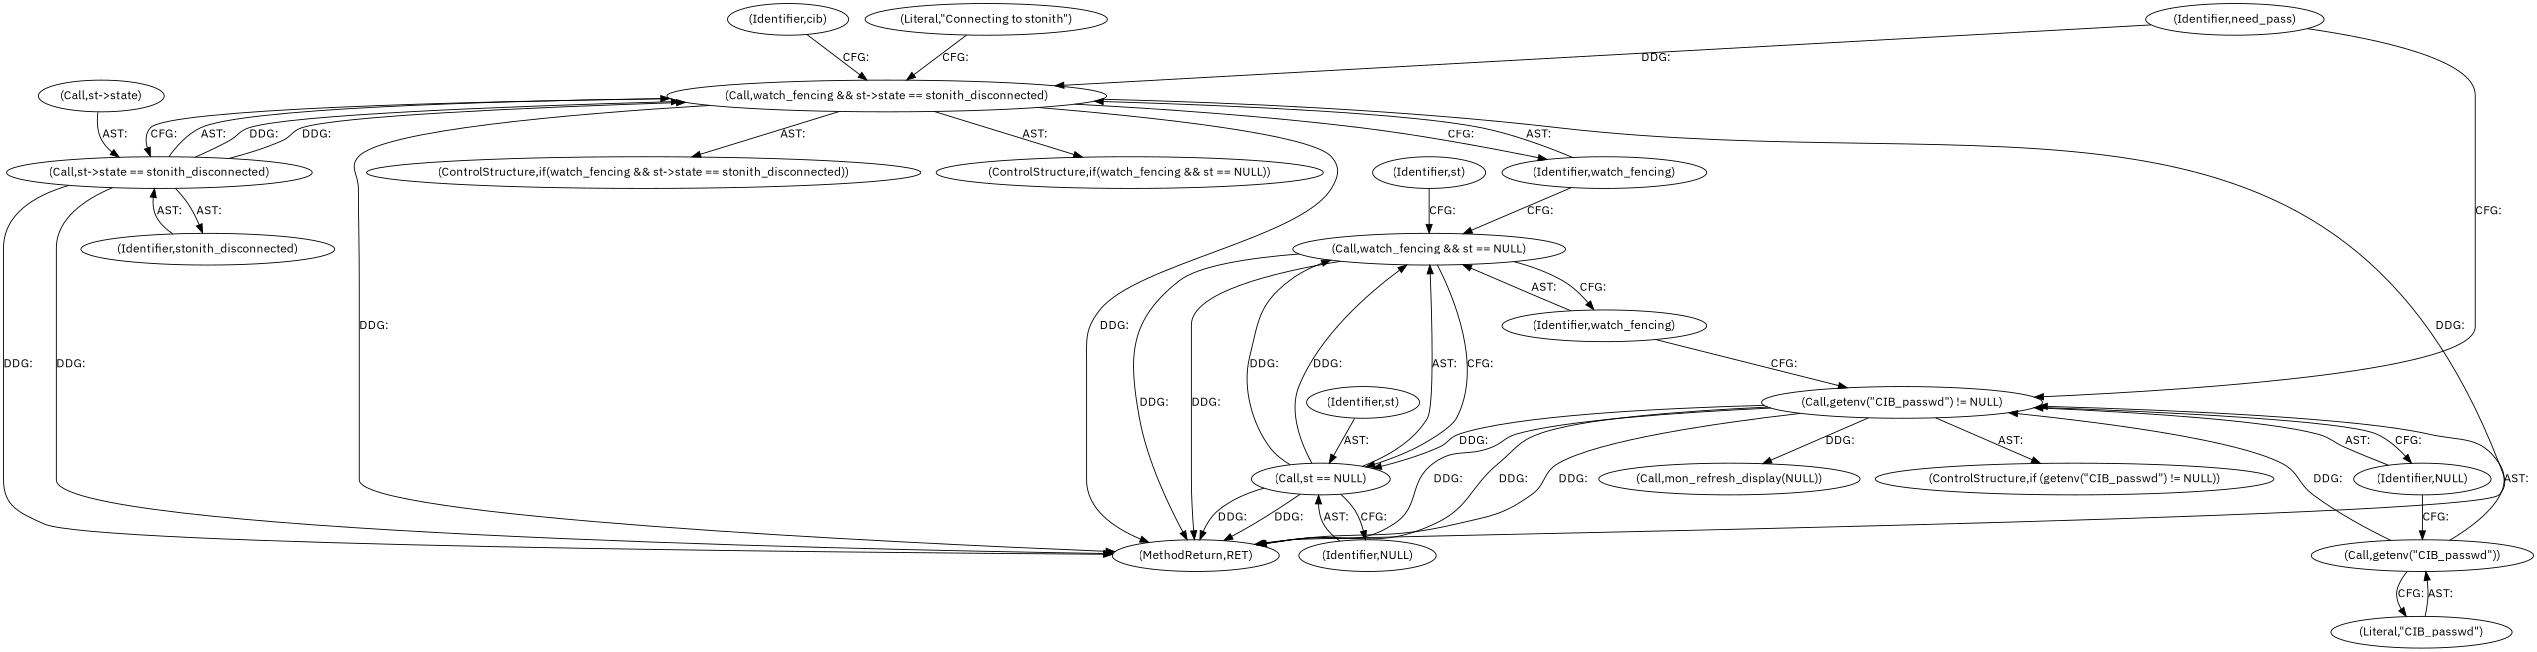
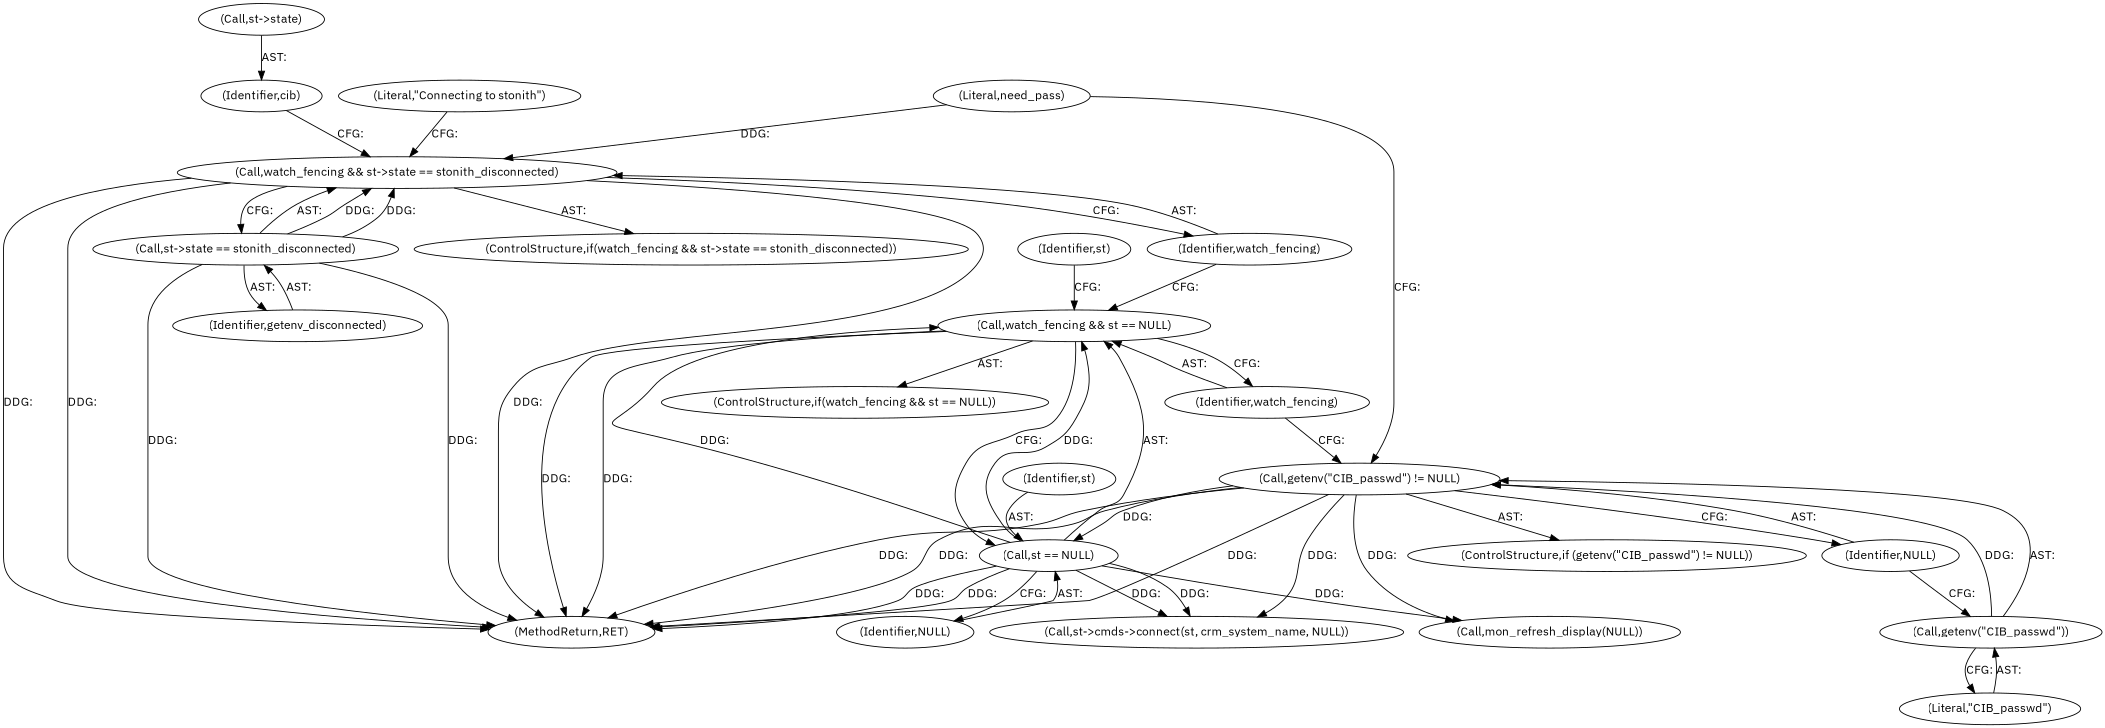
node "(Identifier,need_pass)": label "(Identifier,need_pass)" -> "(Literal,need_pass)"
edge "(Call,watch_fencing && st->state == stonith_disconnected)" -> "(ControlStructure,if(watch_fencing && st == NULL))": now "(Call,watch_fencing && st == NULL)" -> "(ControlStructure,if(watch_fencing && st == NULL))"
edge "(Call,st->state)" -> "(Call,st->state == stonith_disconnected)": now "(Call,st->state)" -> "(Identifier,cib)"
node "(Identifier,stonith_disconnected)": label "(Identifier,stonith_disconnected)" -> "(Identifier,getenv_disconnected)"
edge "(Call,st == NULL)" -> "(Call,mon_refresh_display(NULL))": added, label "DDG:"
node "(Call,st->cmds->connect(st, crm_system_name, NULL))": added
